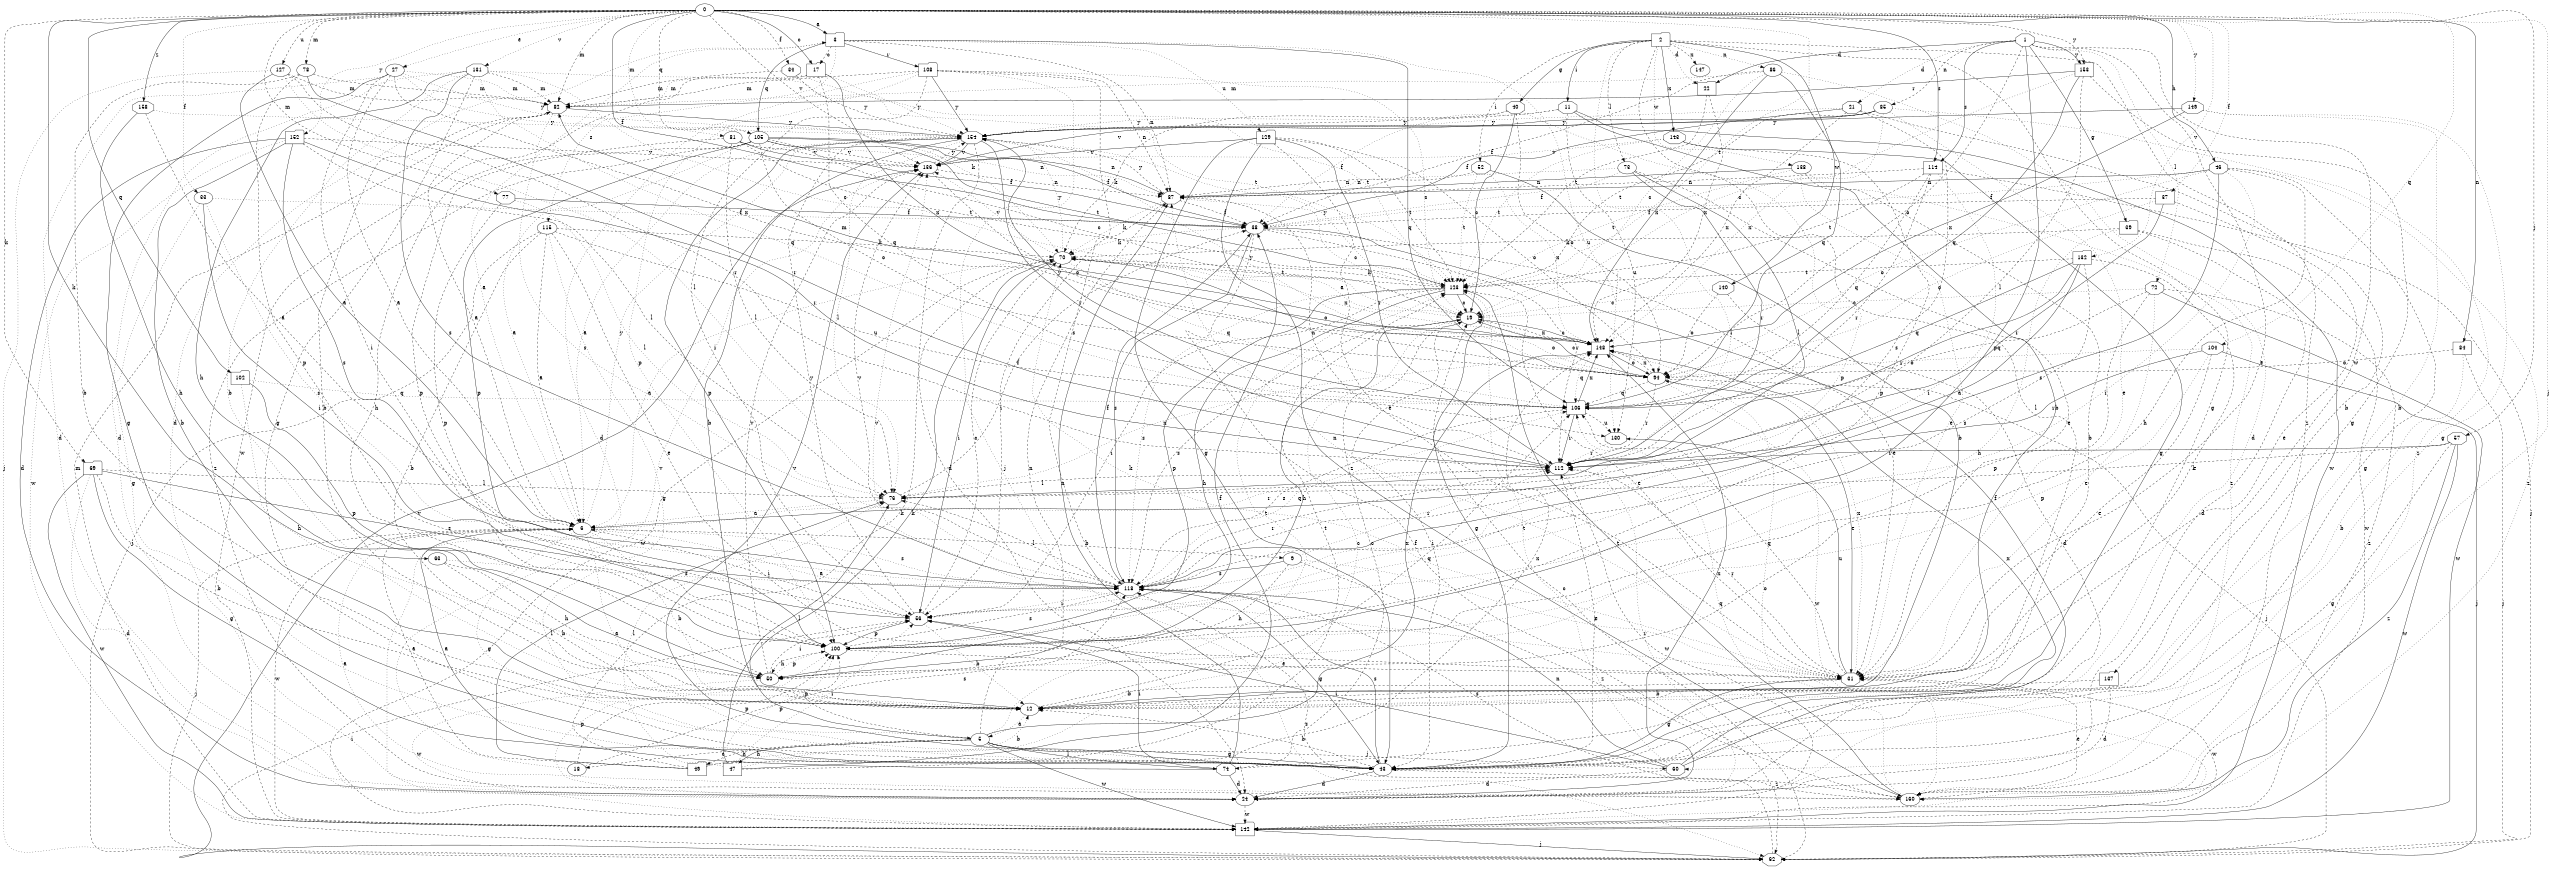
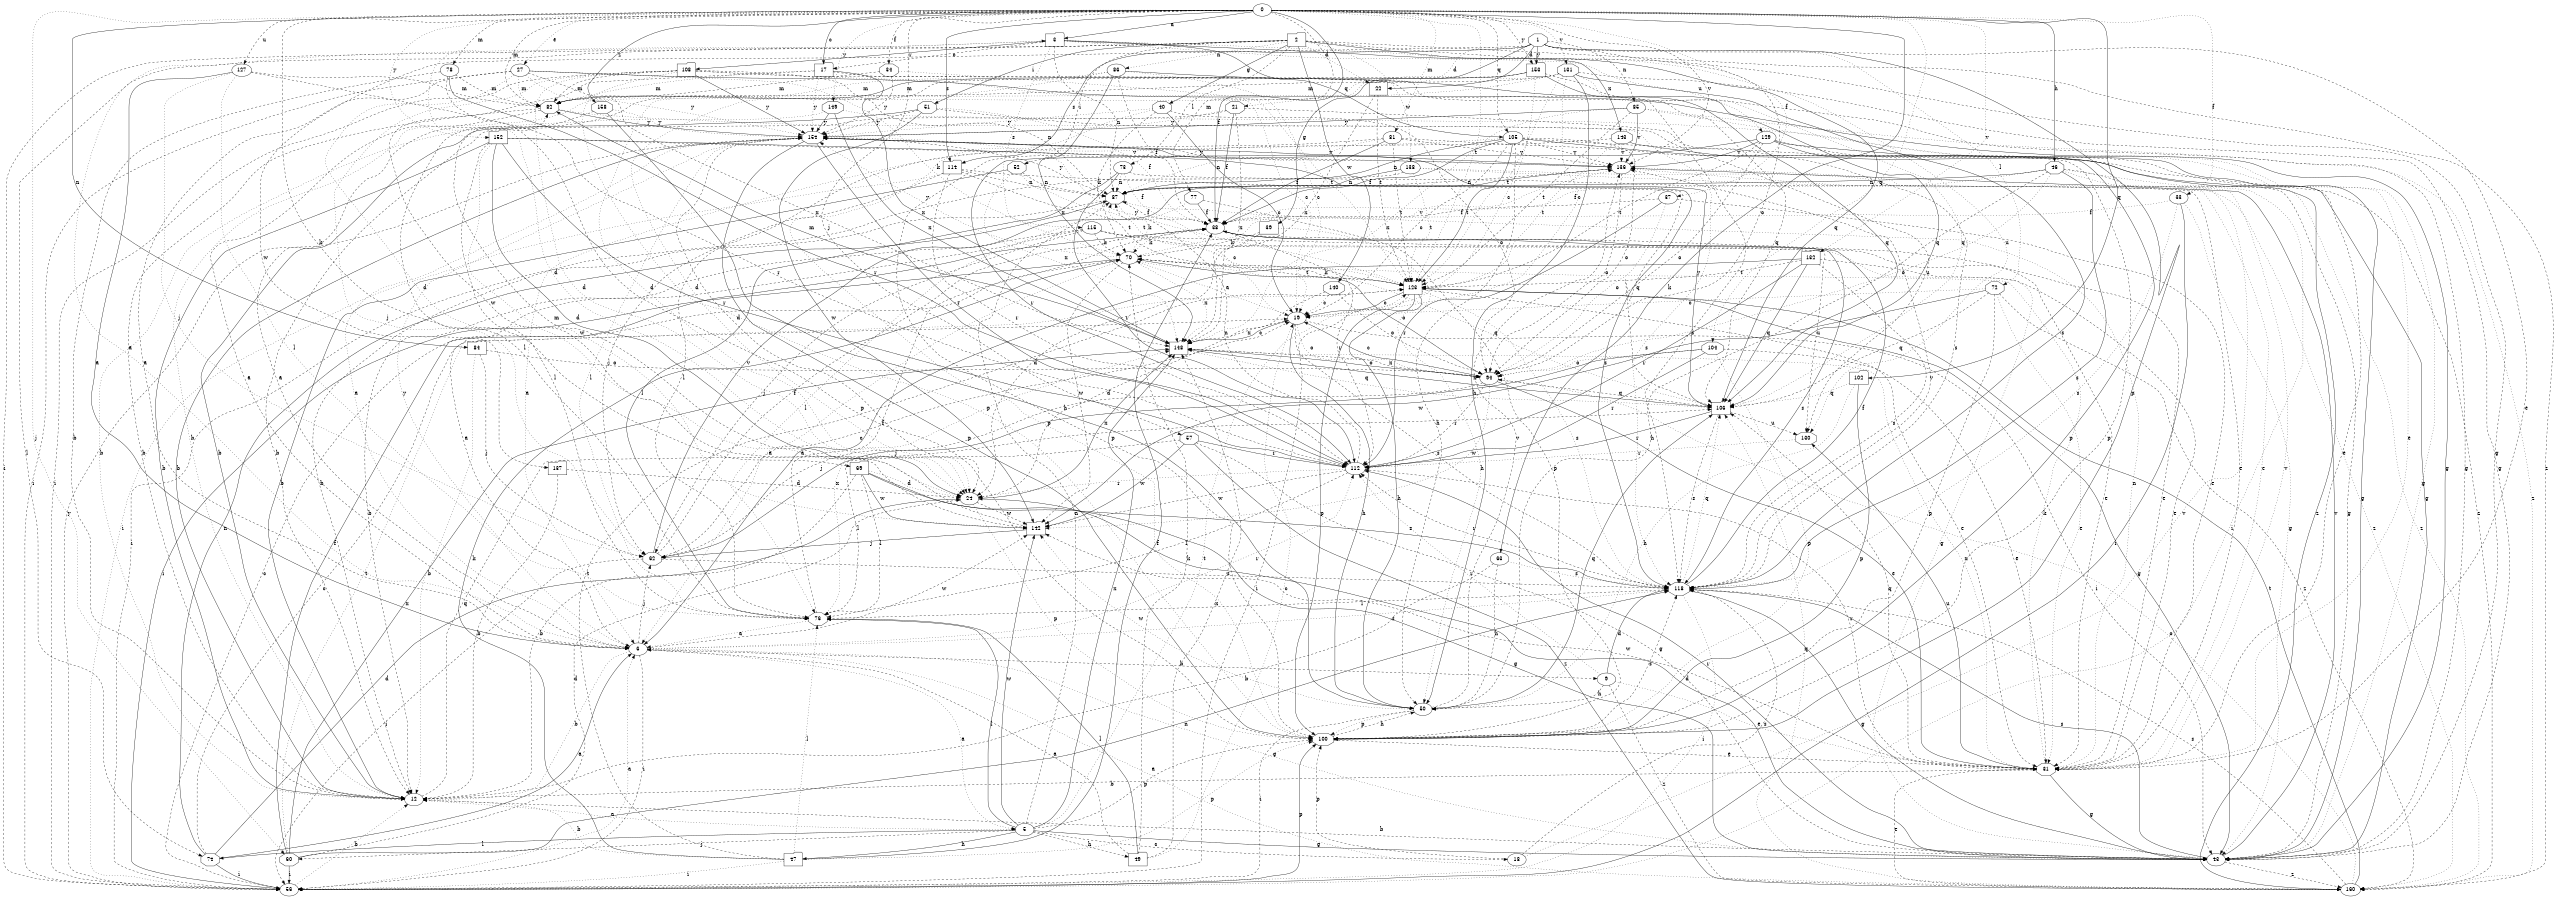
node "147": removed
edge "153" -> "82": label "r" -> "m"
node "11": label "11" -> "51"
node "129": shape folder -> ellipse
node "37": shape folder -> ellipse
edge "87" -> "70": reversed
edge "94" -> "154": removed, label "y"
edge "2" -> "56": style dotted -> dashed
edge "38" -> "62": reversed
edge "50" -> "106": added, label "q"
edge "9" -> "118": label "s" -> "d"
node "56": shape octagon -> ellipse
edge "43" -> "112": style dashed -> solid
edge "24" -> "112": reversed
edge "39" -> "142": removed, label "w"
